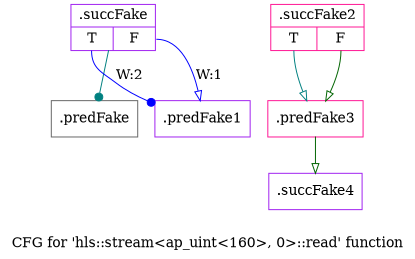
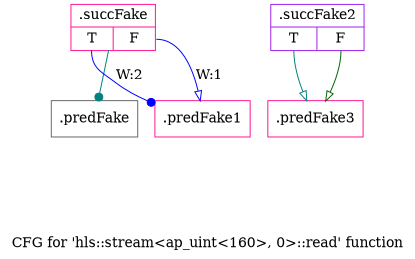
node ".succFake": color purple -> deeppink
node ".succFake2": color deeppink -> purple
node ".predFake1": color purple -> deeppink
node ".succFake4": removed
